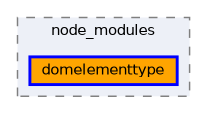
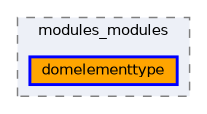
cluster "node_modules": label "node_modules" -> "modules_modules"
